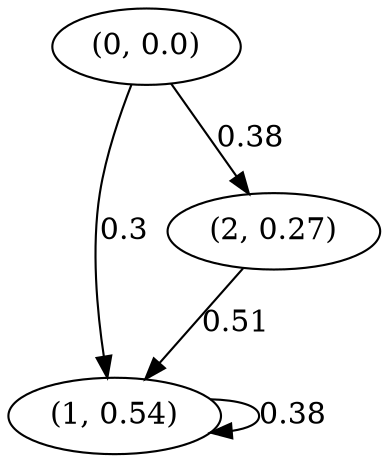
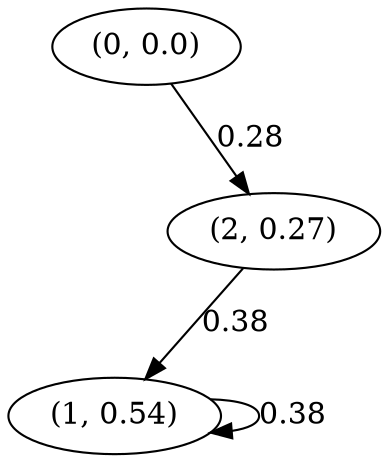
edge "(0, 0.0)" -> "(2, 0.27)": label "0.38" -> "0.28"
edge "(0, 0.0)" -> "(1, 0.54)": removed, label "0.3"
edge "(2, 0.27)" -> "(1, 0.54)": label "0.51" -> "0.38"
